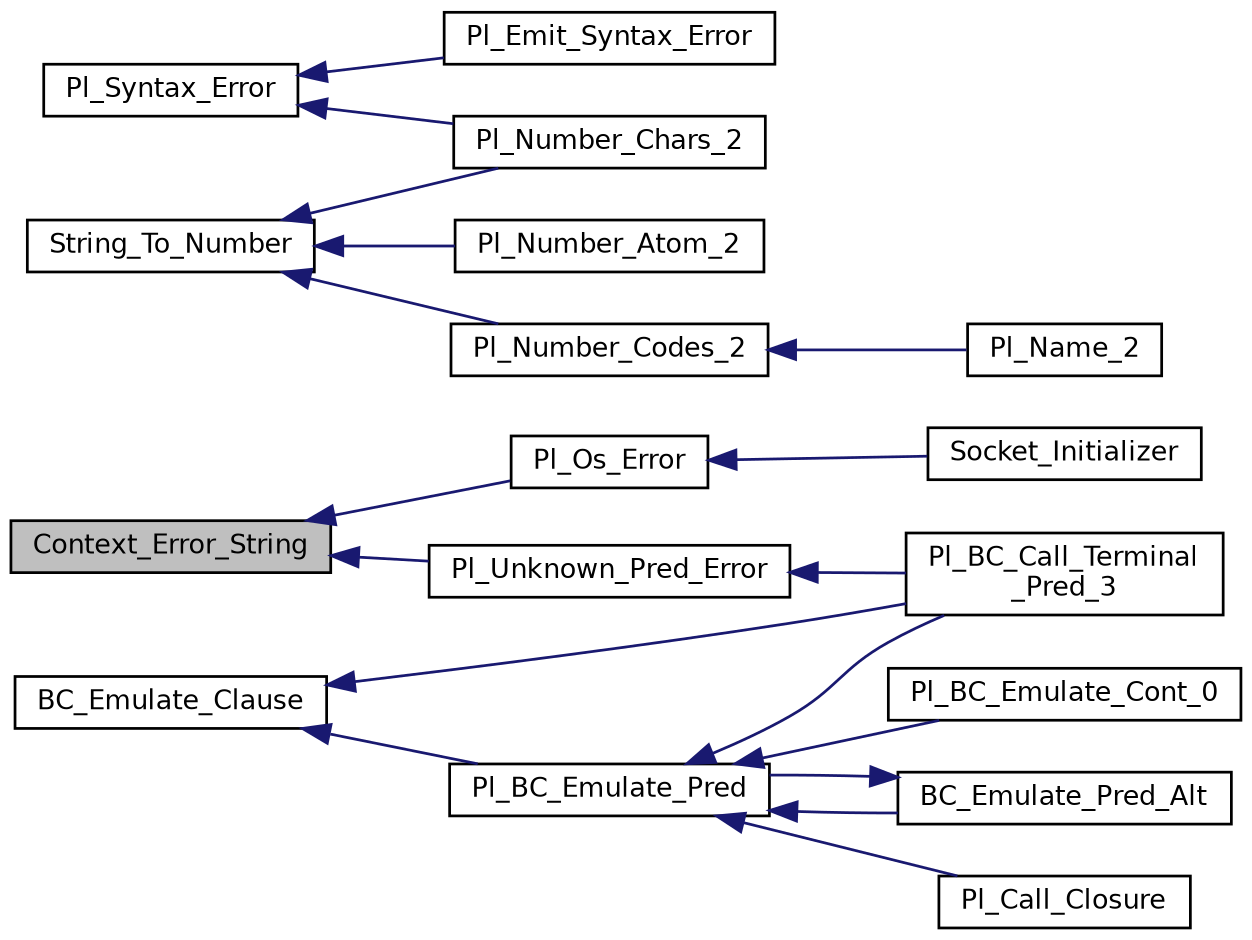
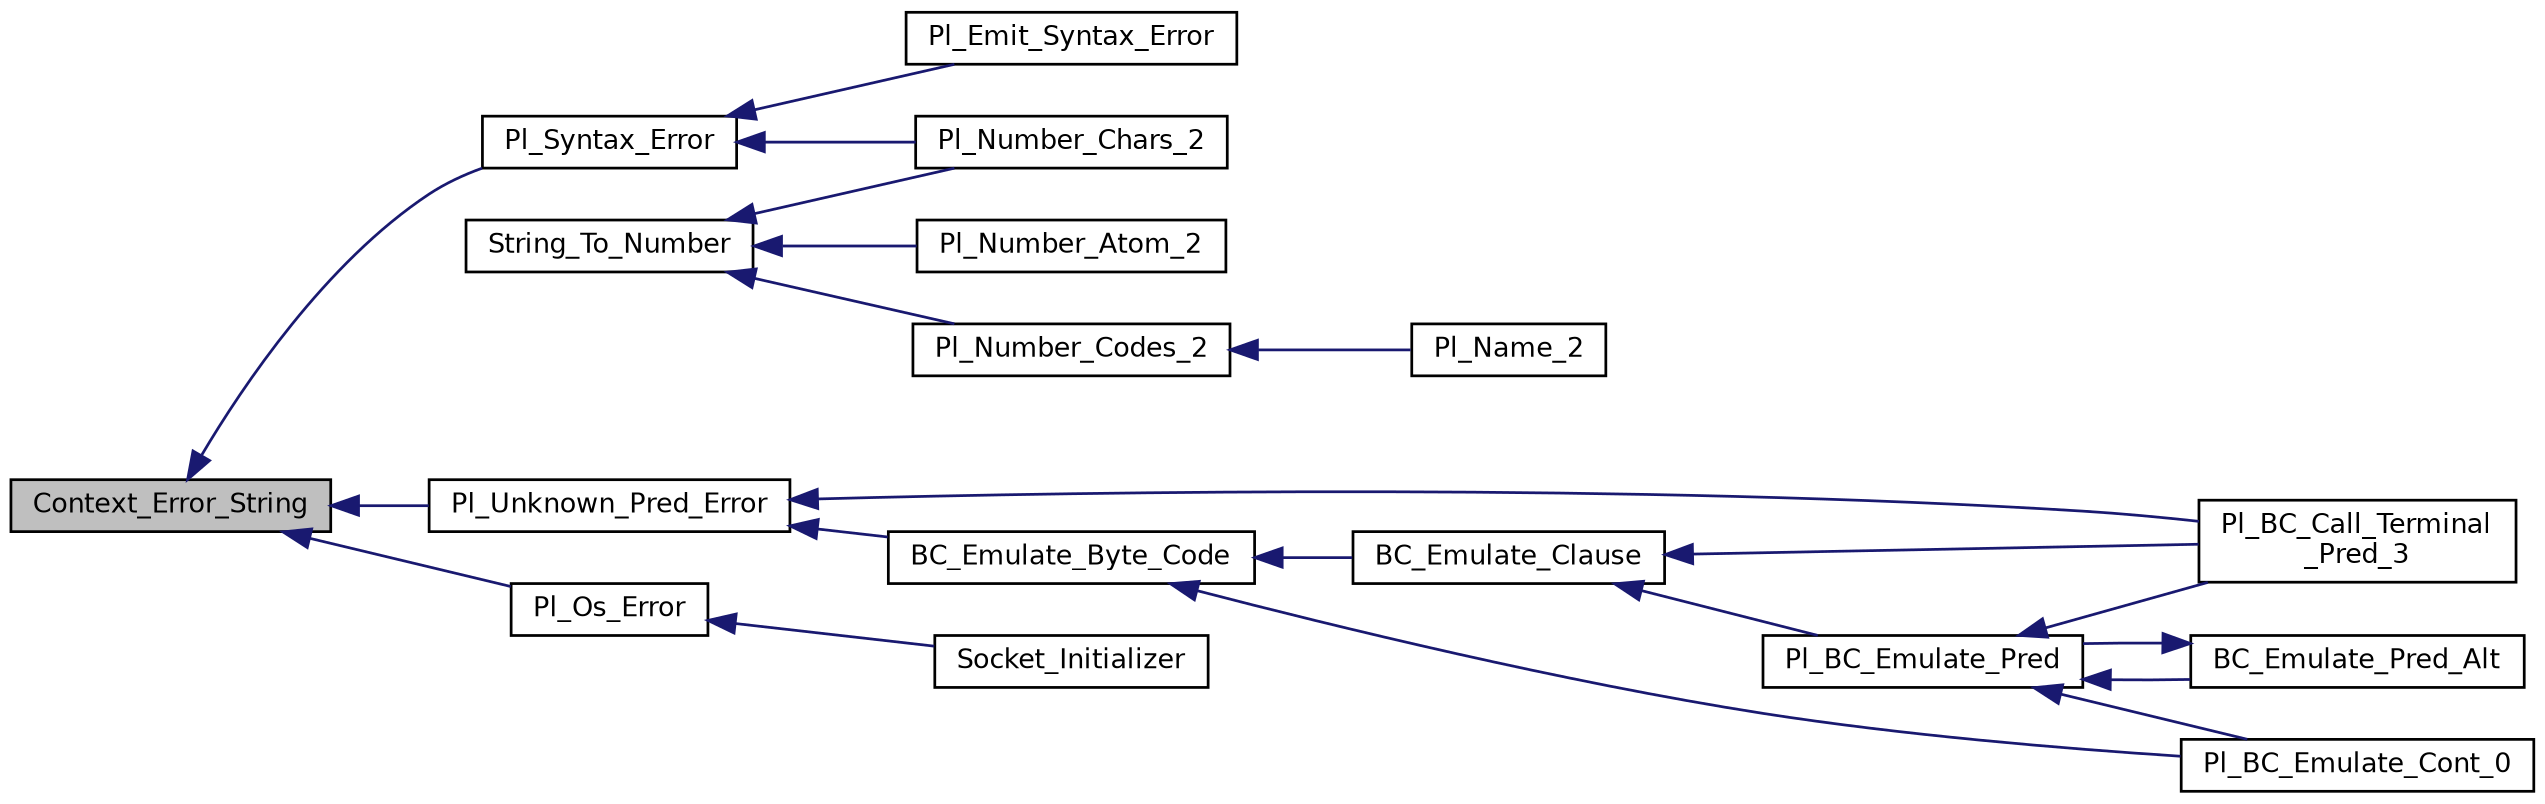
edge "Pl_Syntax_Error" -> "Context_Error_String": added
node "BC_Emulate_Byte_Code": added
node "Pl_Call_Closure": removed
